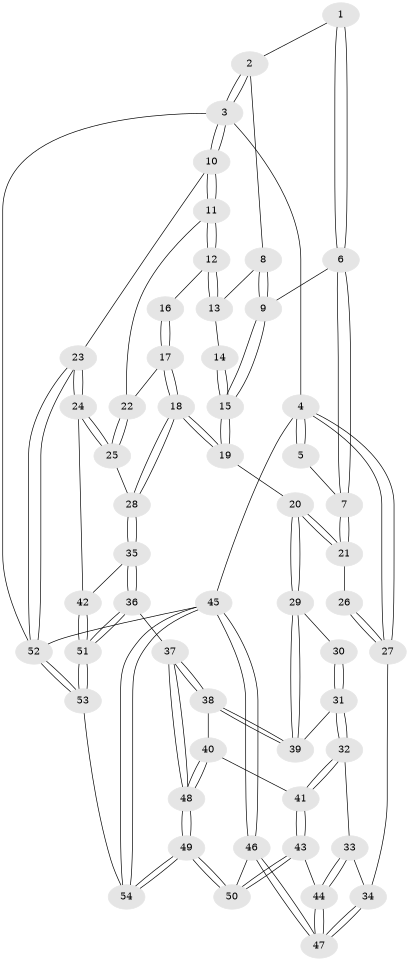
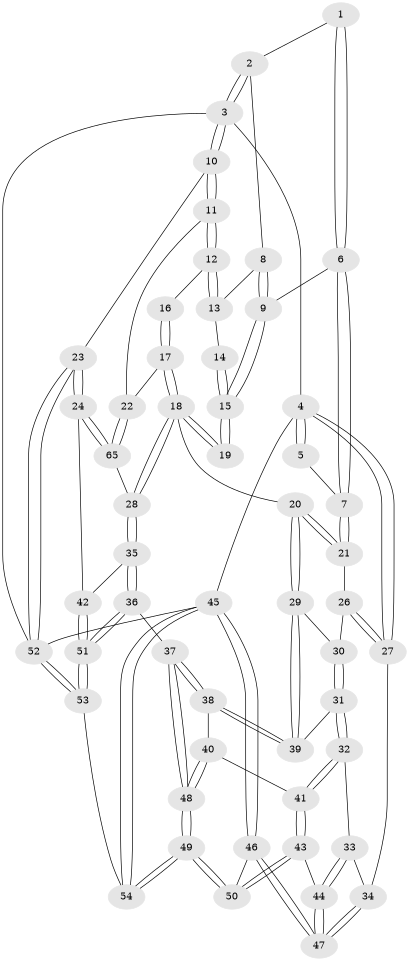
node "25": label "25" -> "65"
edge "19" -- "20": now "18" -- "20"
edge "26" -- "30": added
